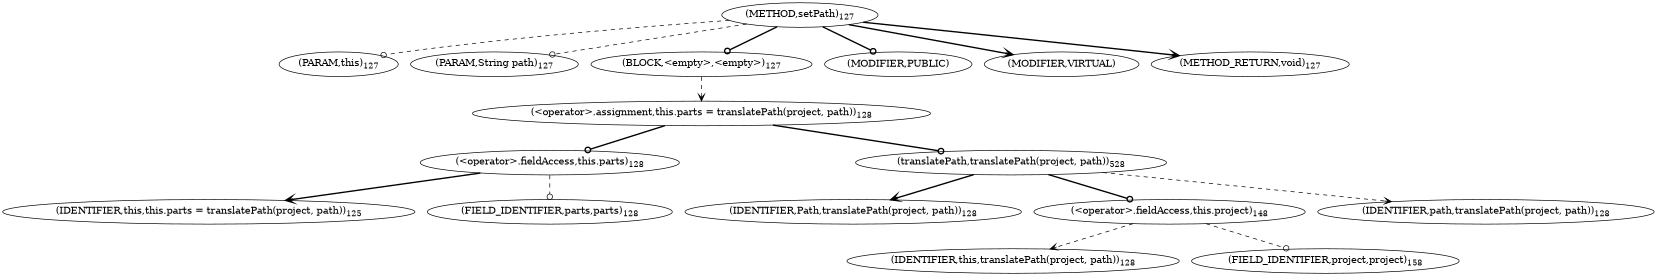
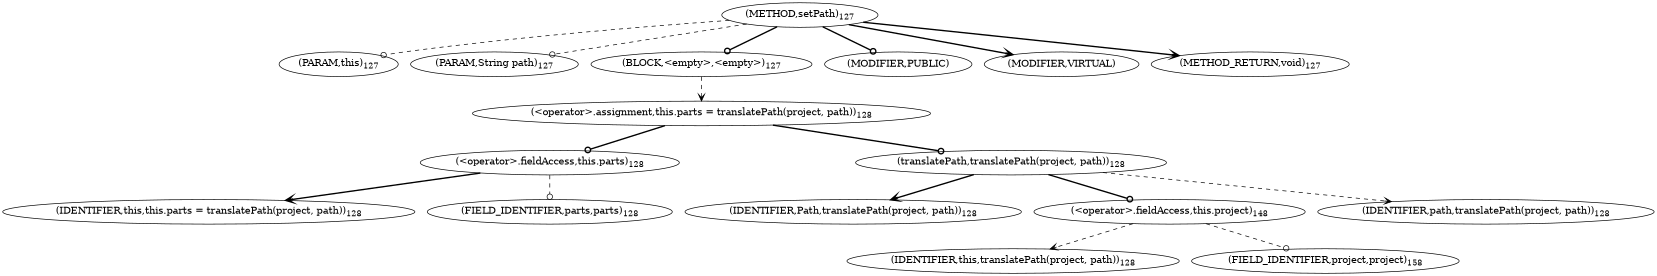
node "(translatePath,translatePath(project, path))": text "528" -> "128"
node "(IDENTIFIER,this,this.parts = translatePath(project, path))": text "125" -> "128"
